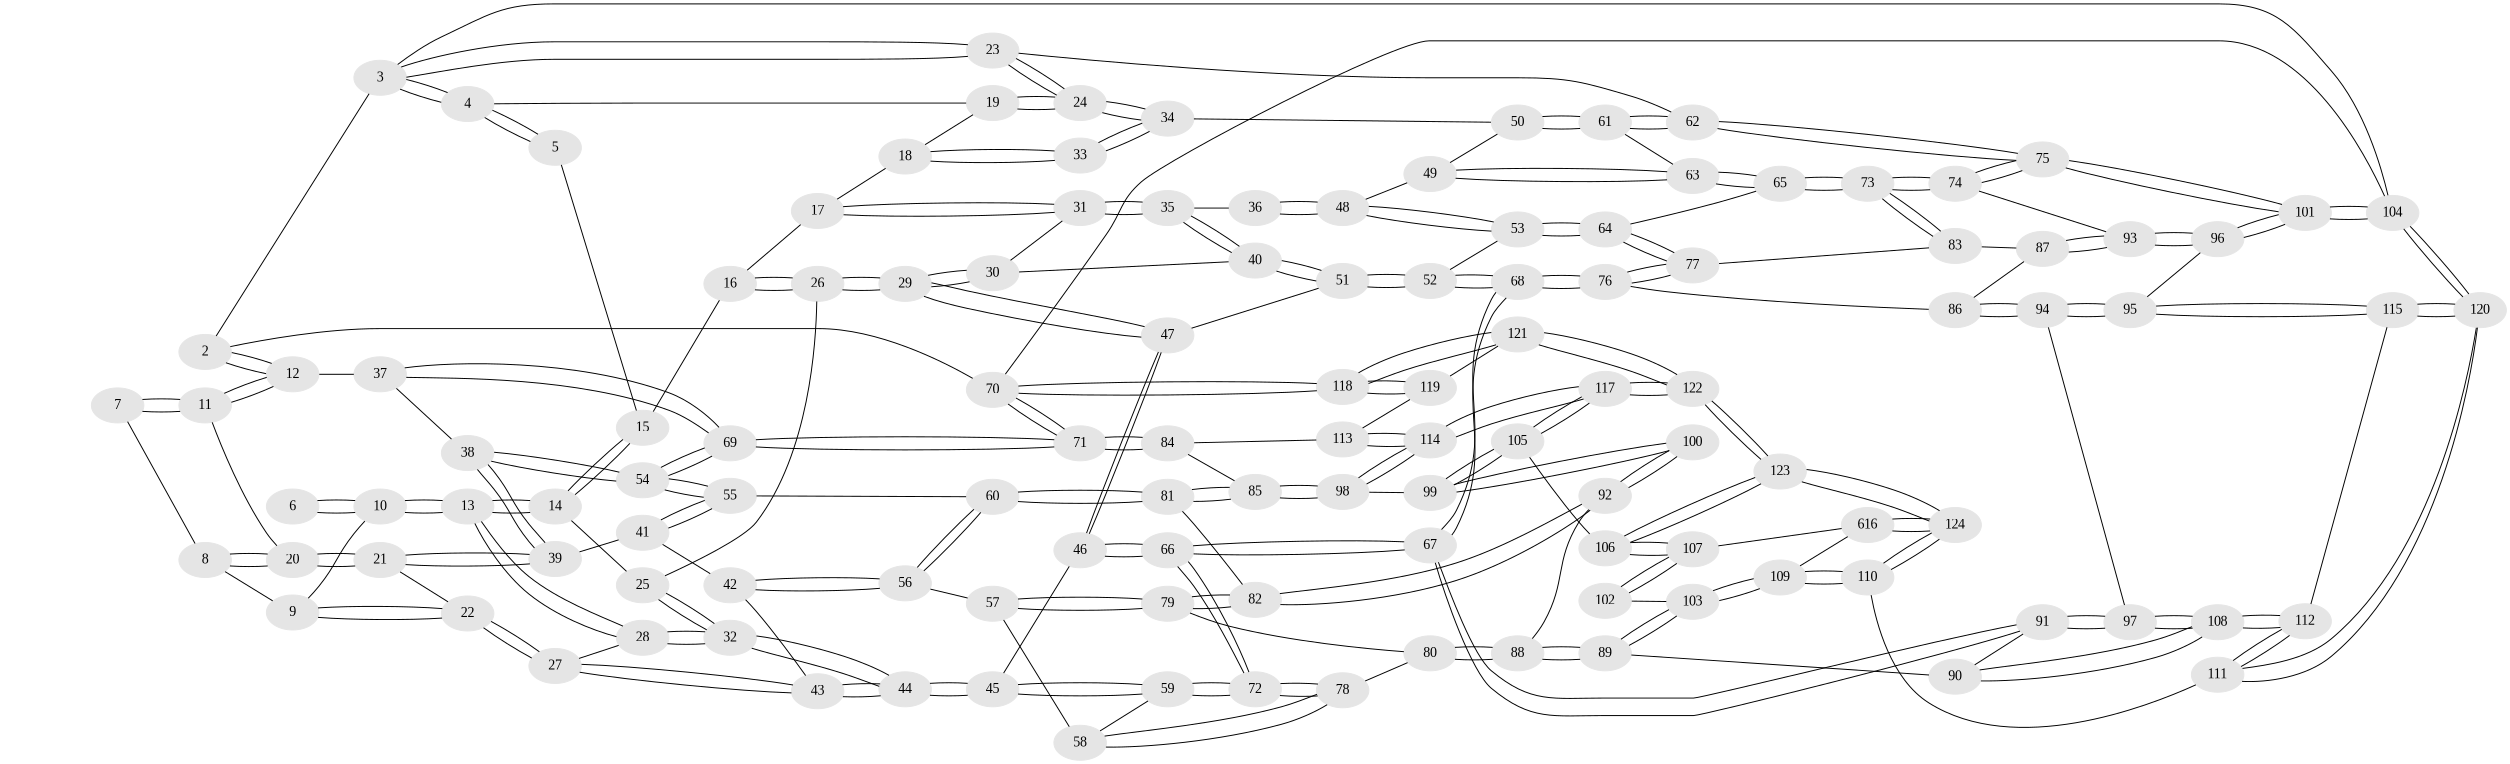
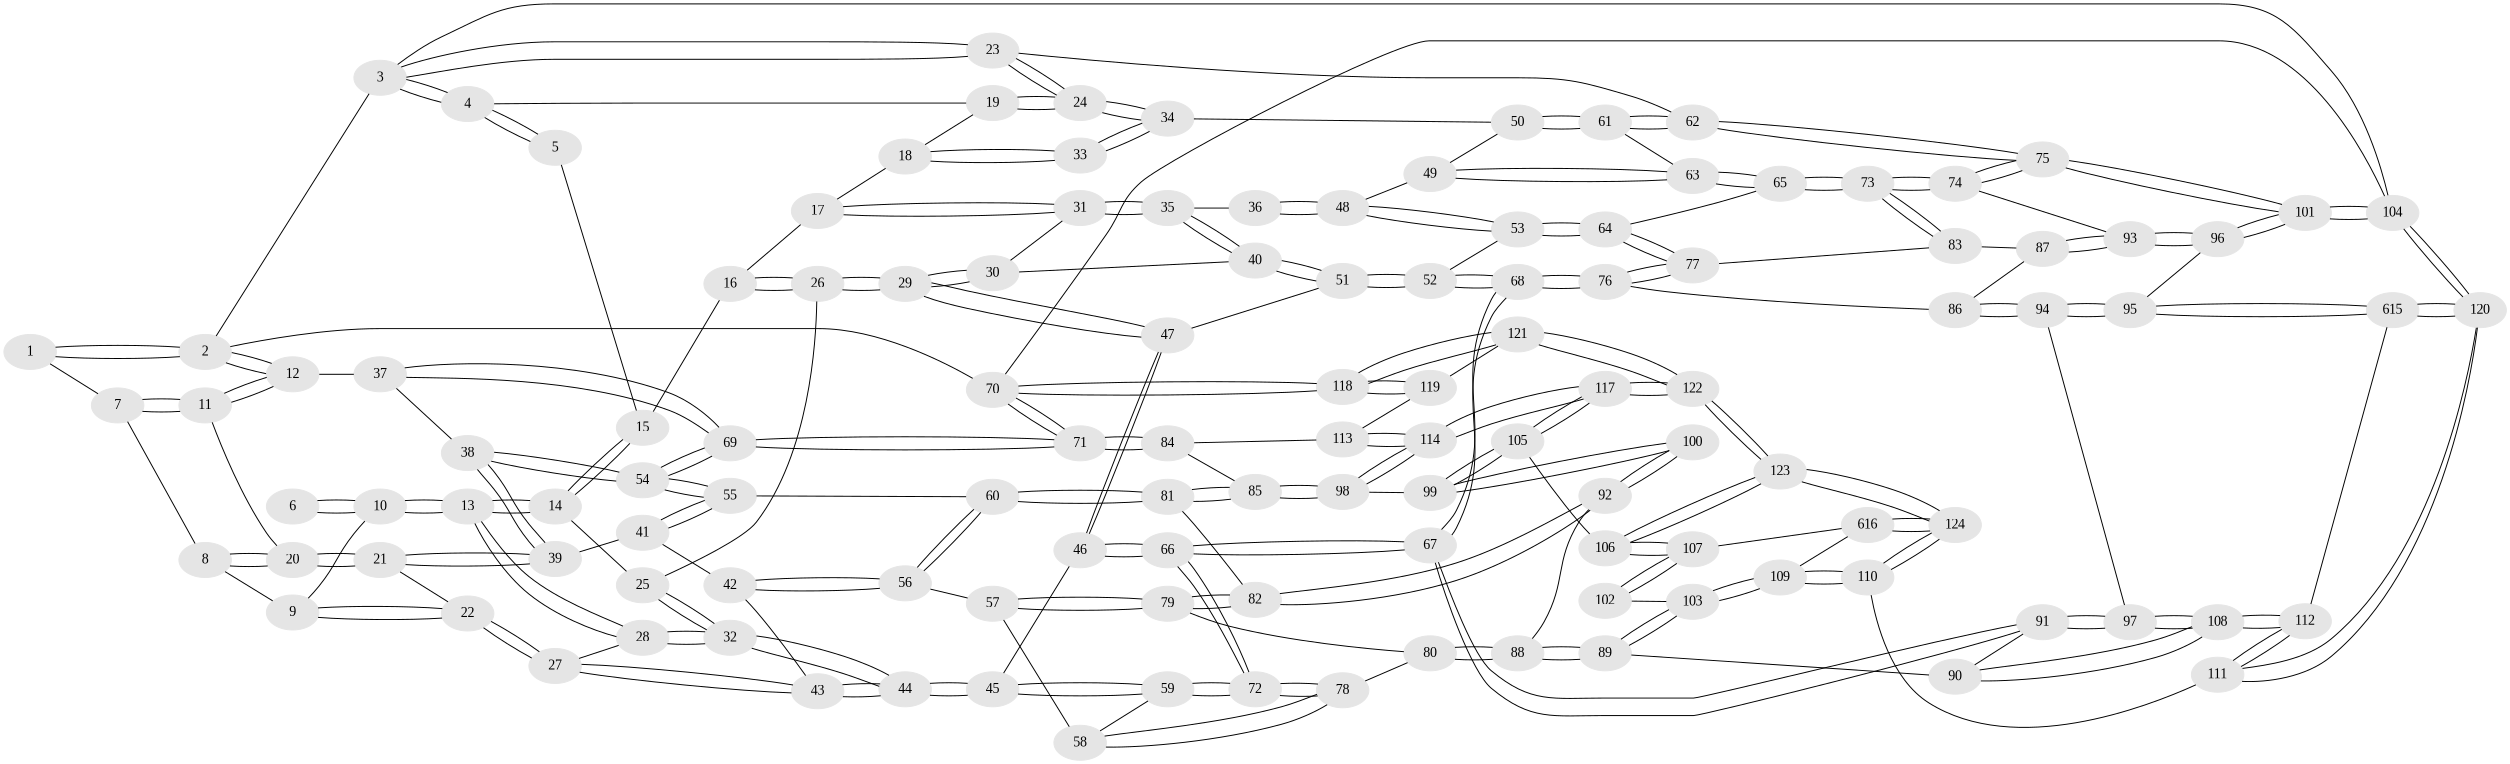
node "115": label "115" -> "615"
node "1": added
